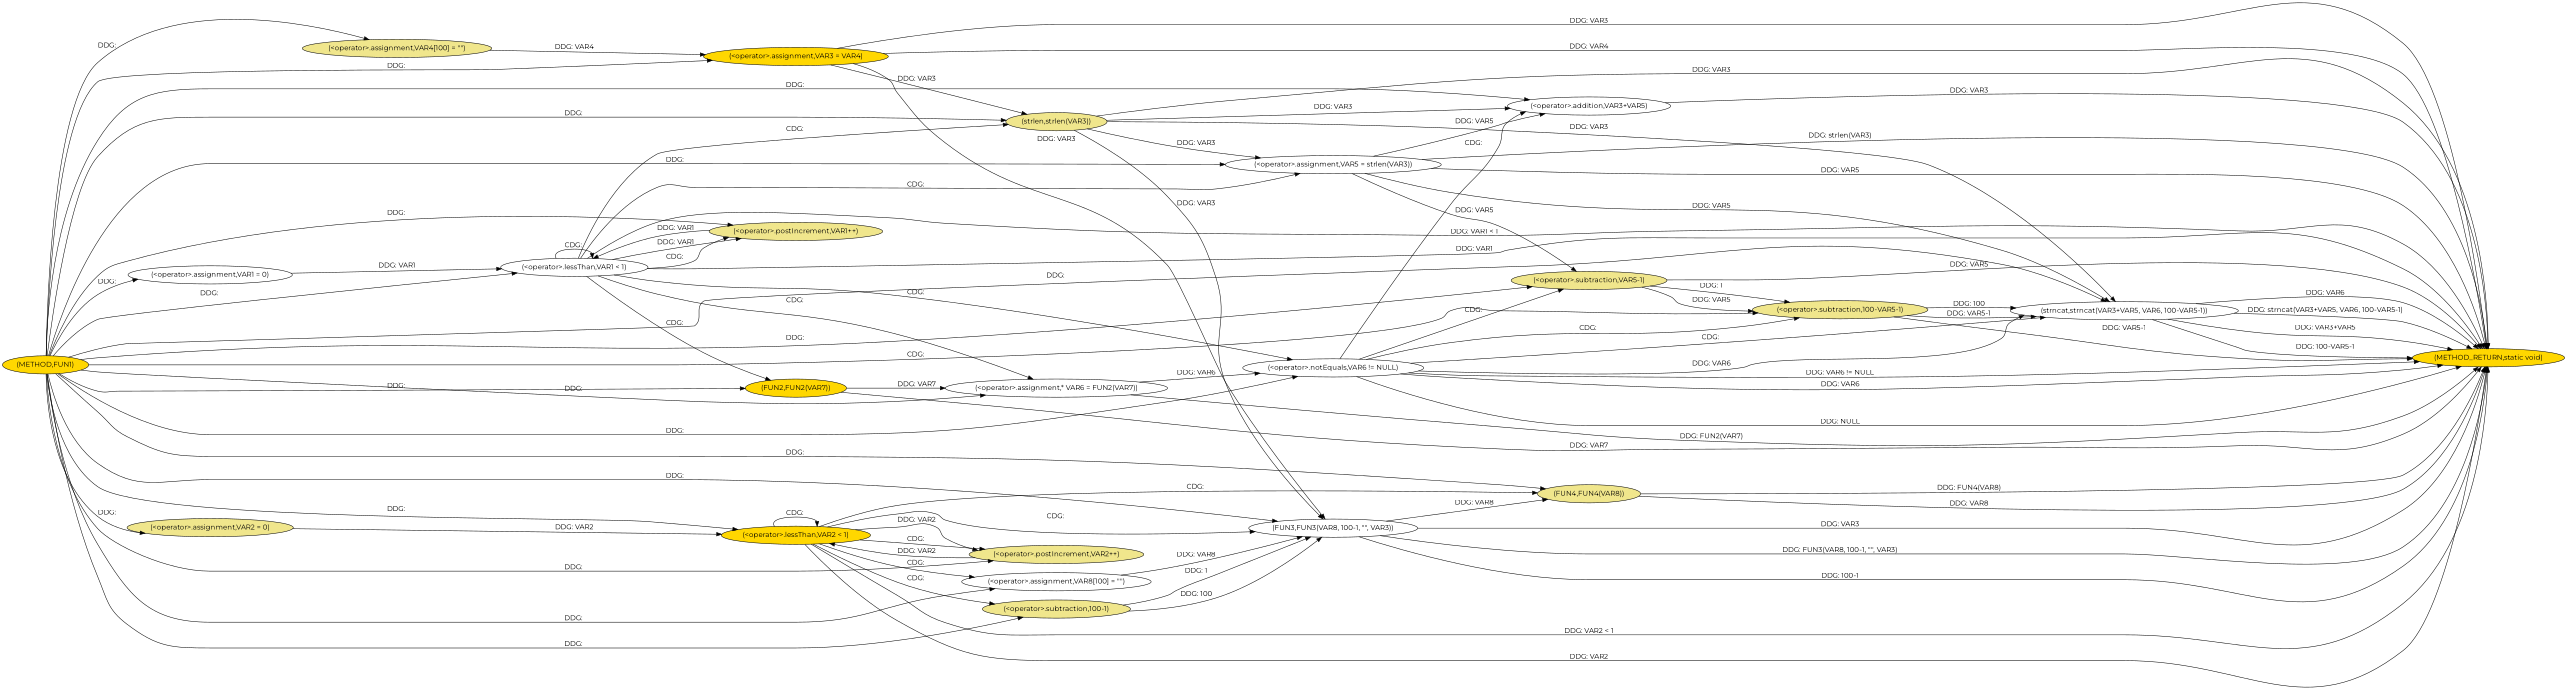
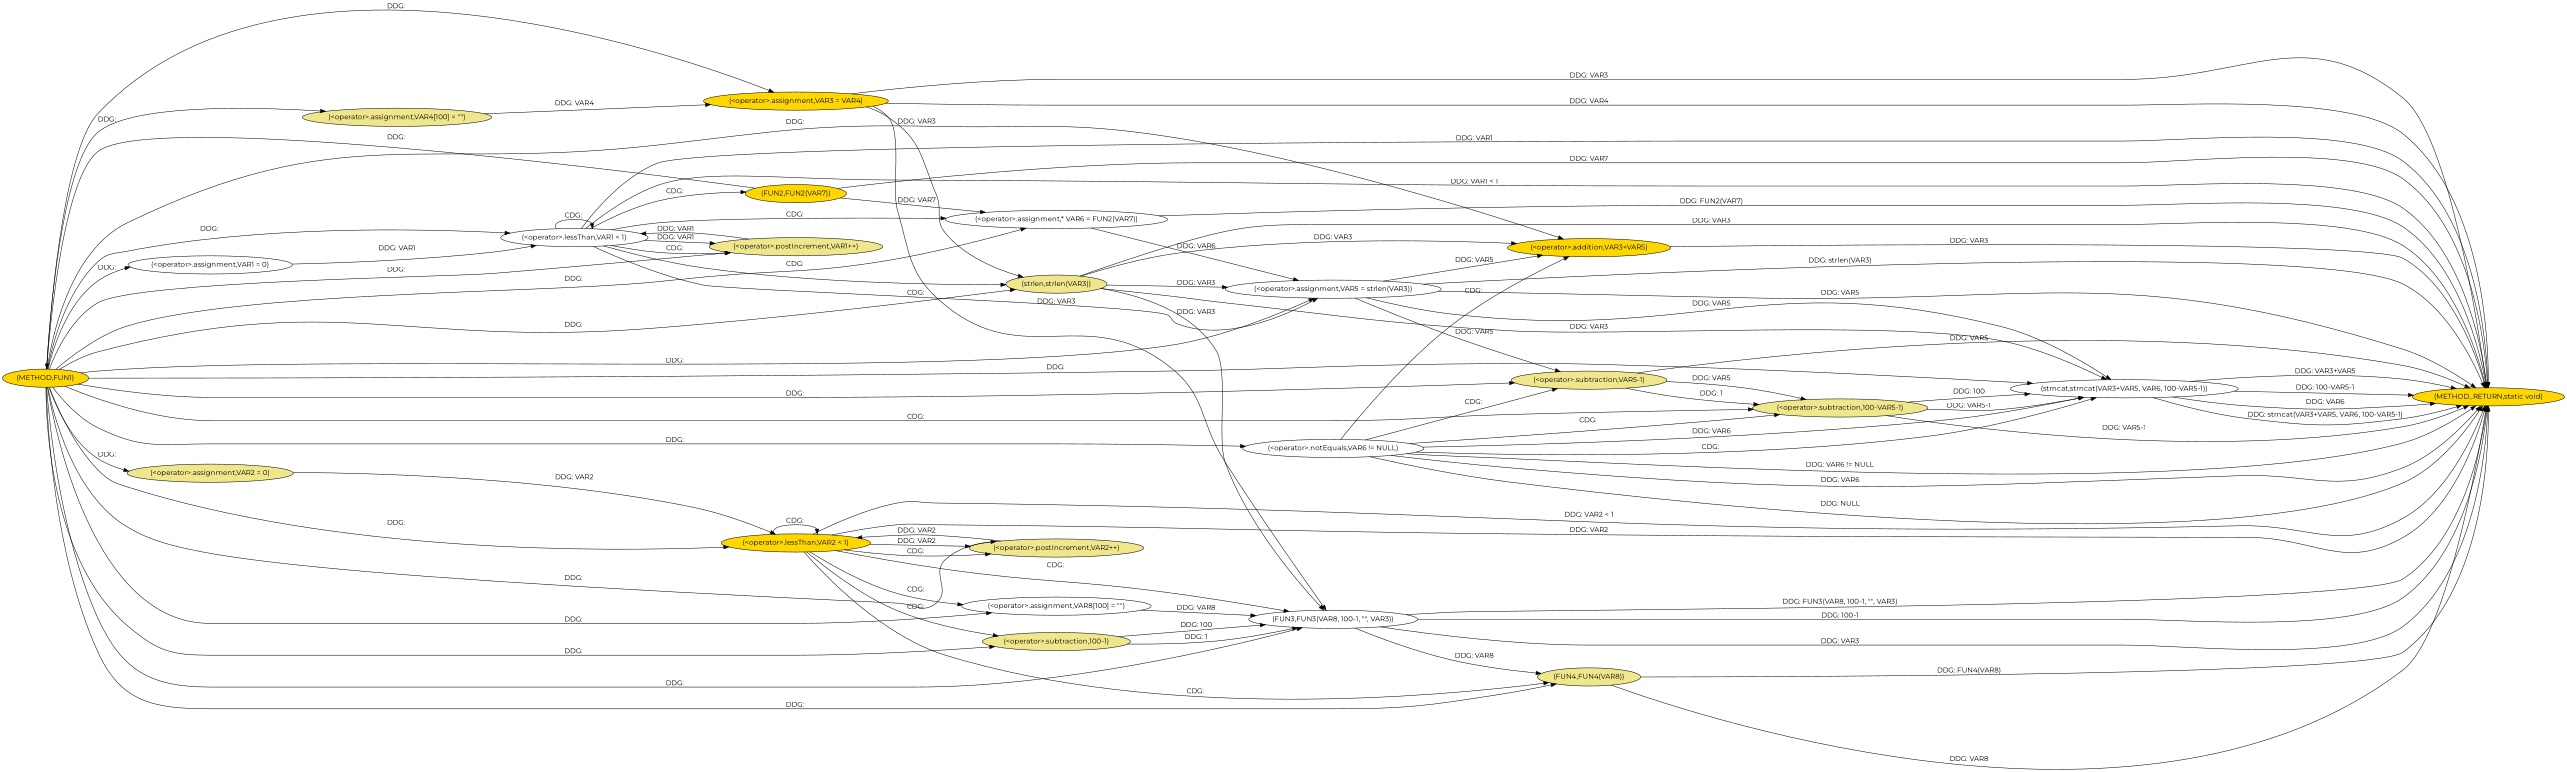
node "(<operator>.addition,VAR3+VAR5)": fillcolor white -> gold
edge "(<operator>.lessThan,VAR1 < 1)" -> "(<operator>.notEquals,VAR6 != NULL)": removed, label "CDG:"
edge "(<operator>.assignment,* VAR6 = FUN2(VAR7))" -> "(<operator>.notEquals,VAR6 != NULL)": now "(<operator>.assignment,* VAR6 = FUN2(VAR7))" -> "(<operator>.assignment,VAR5 = strlen(VAR3))"
edge "(METHOD,FUN1)" -> "(FUN2,FUN2(VAR7))": reversed
